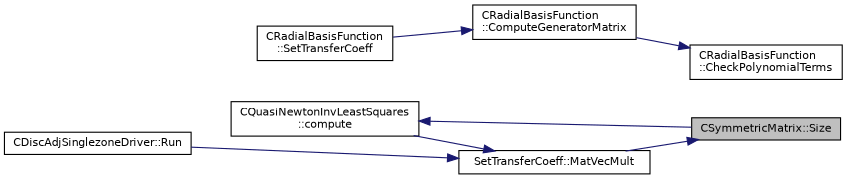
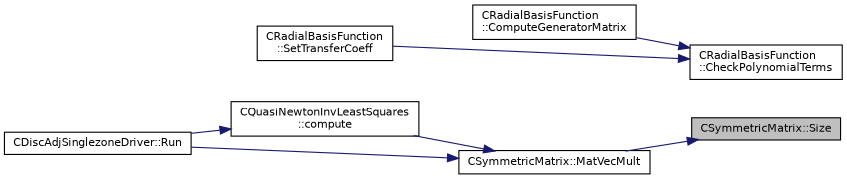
edge "CRadialBasisFunction ::SetTransferCoeff" -> "CRadialBasisFunction ::ComputeGeneratorMatrix": now "CRadialBasisFunction ::SetTransferCoeff" -> "CRadialBasisFunction ::CheckPolynomialTerms"
edge "CSymmetricMatrix::Size" -> "CQuasiNewtonInvLeastSquares ::compute": now "CDiscAdjSinglezoneDriver::Run" -> "CQuasiNewtonInvLeastSquares ::compute"
node "SetTransferCoeff::MatVecMult": label "SetTransferCoeff::MatVecMult" -> "CSymmetricMatrix::MatVecMult"
